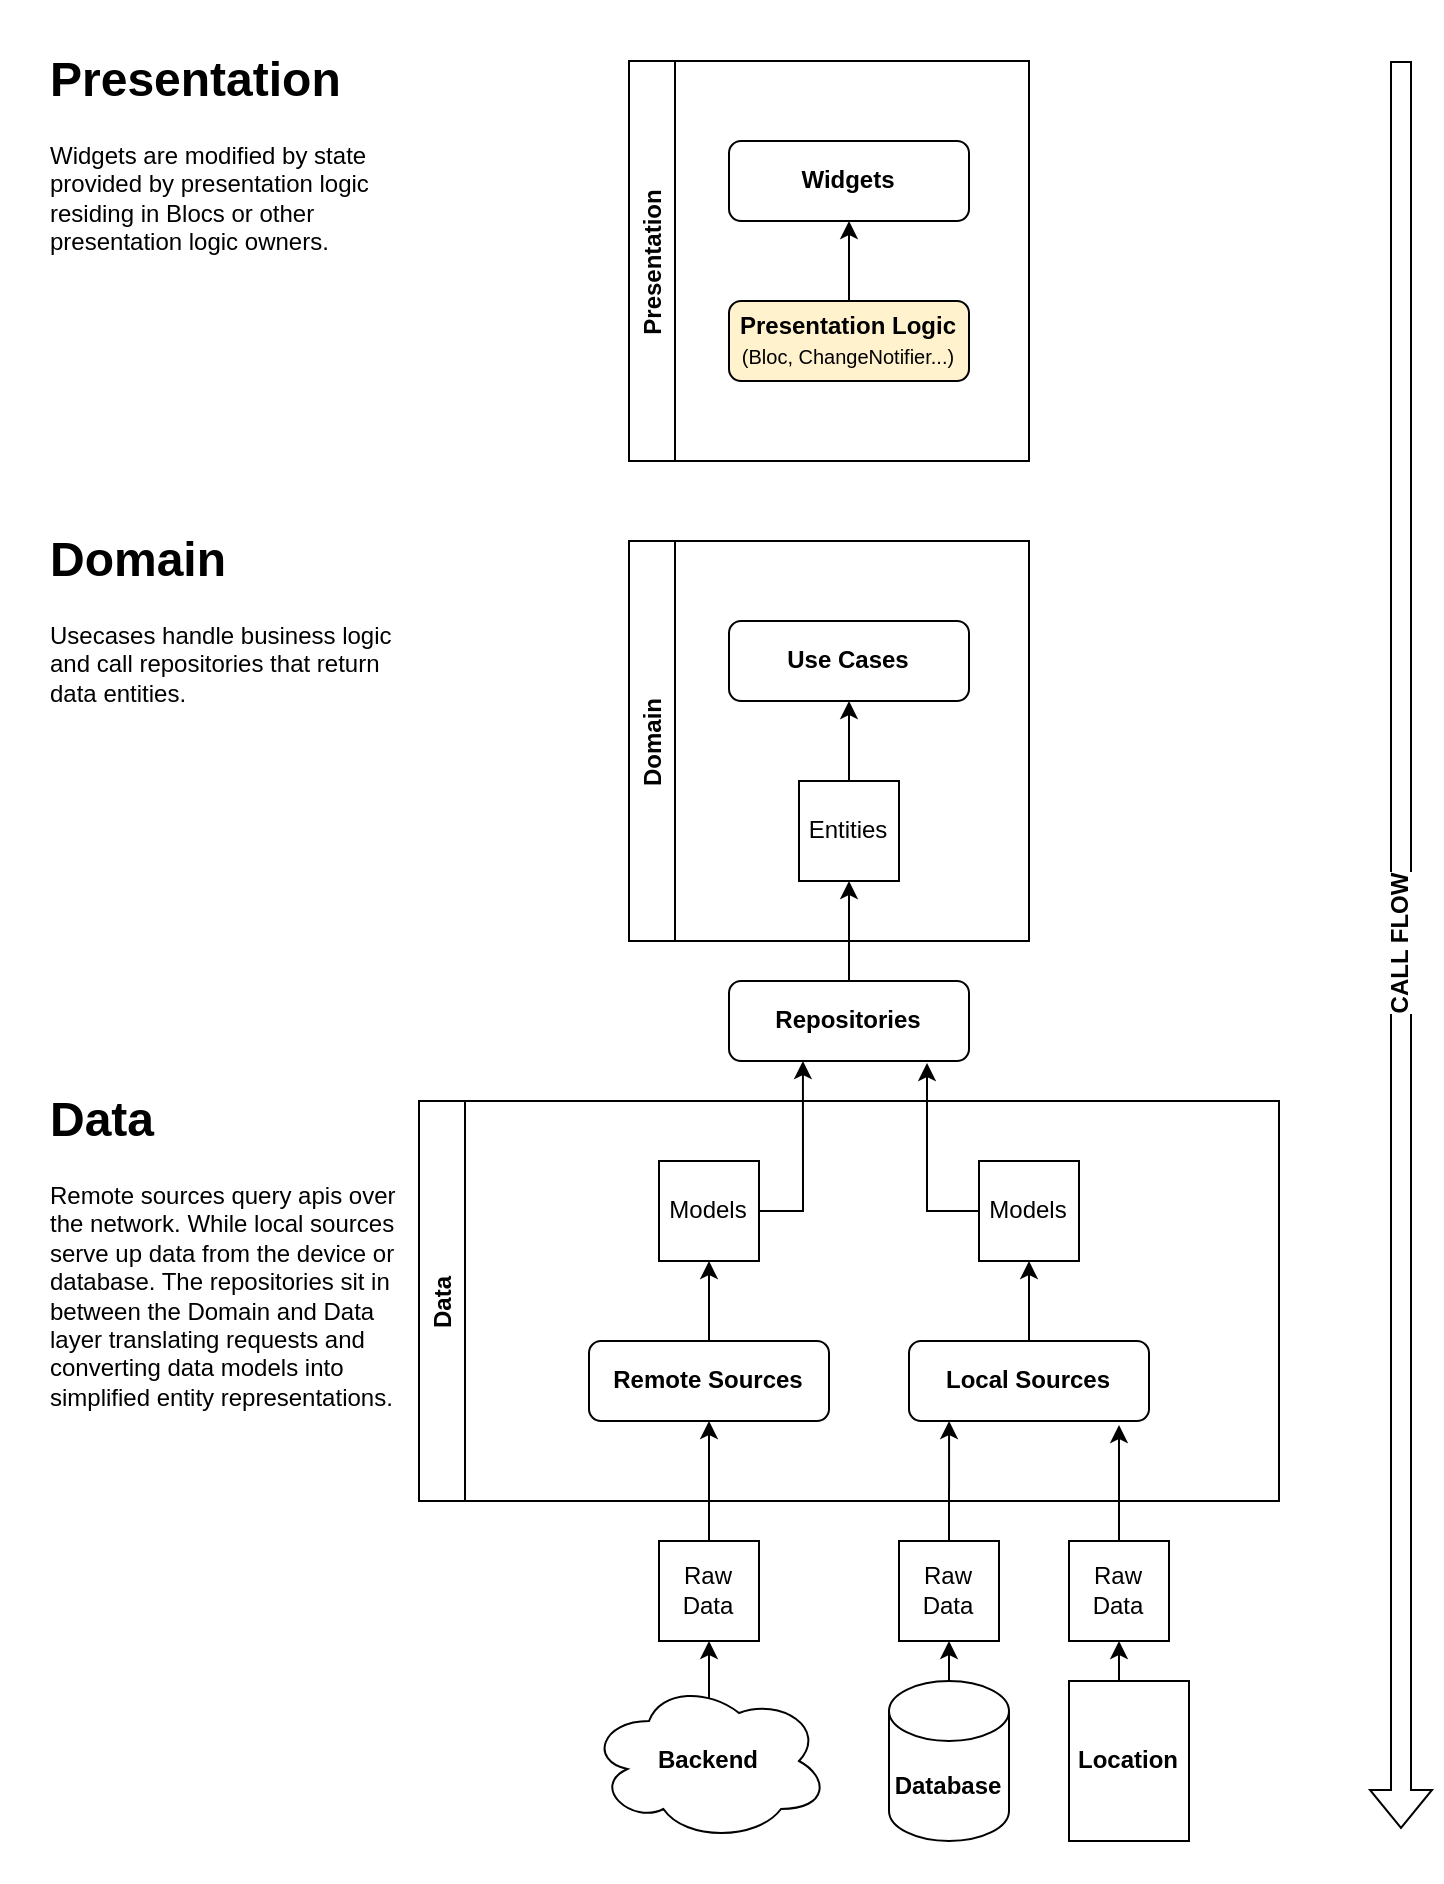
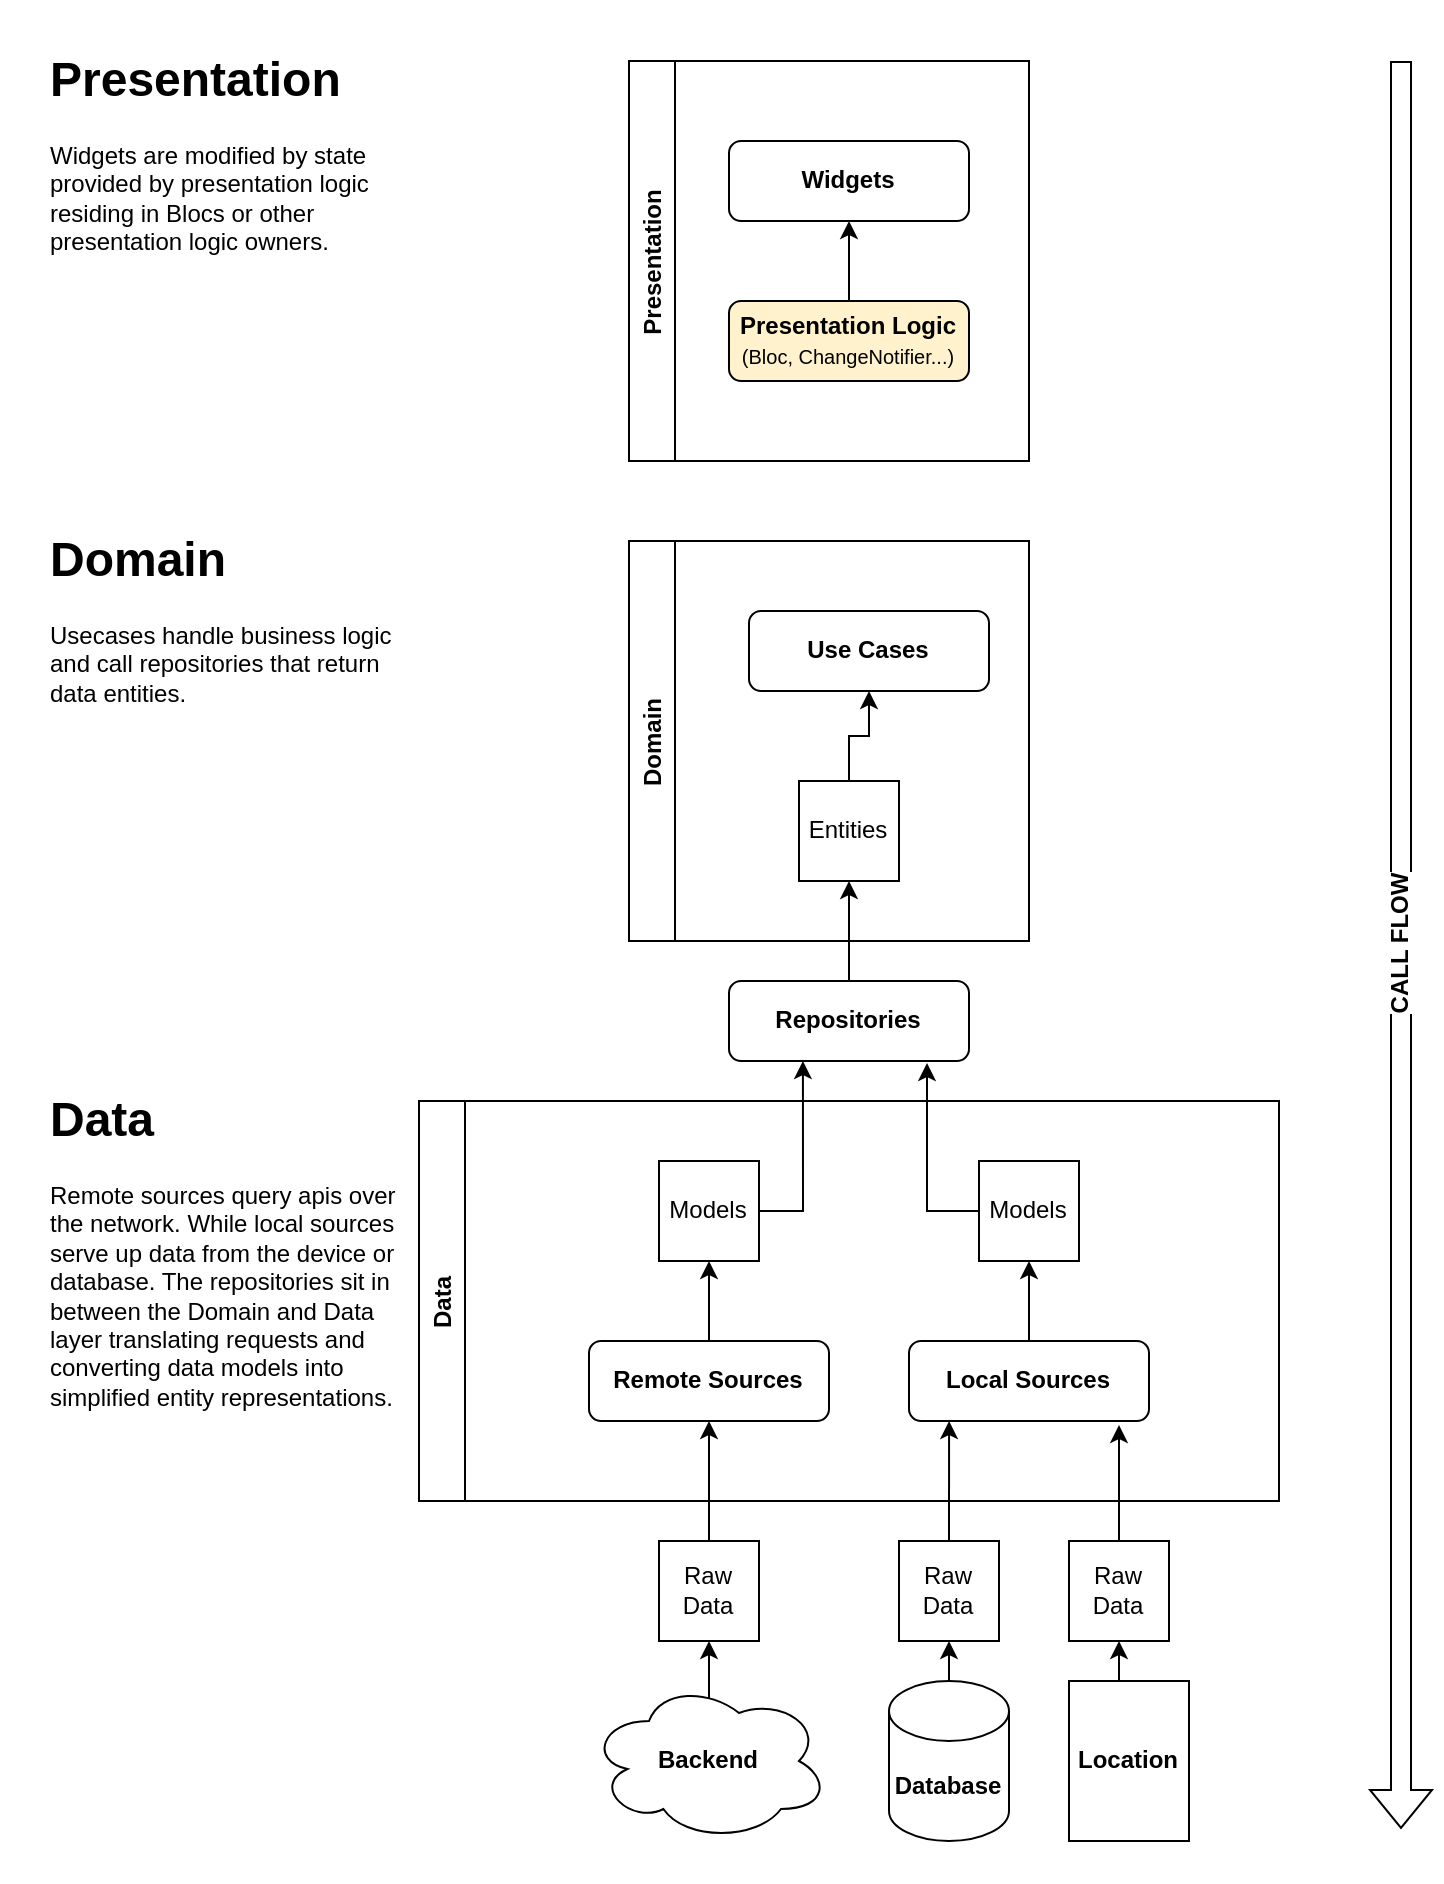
node "Use Cases": moved (849, 661) -> (869, 651)
